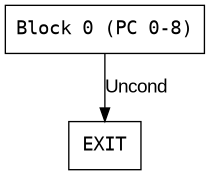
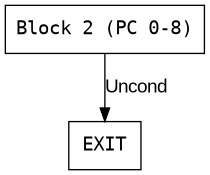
node "Block 0 (PC 0-8)": label "Block 0 (PC 0-8)" -> "Block 2 (PC 0-8)"
